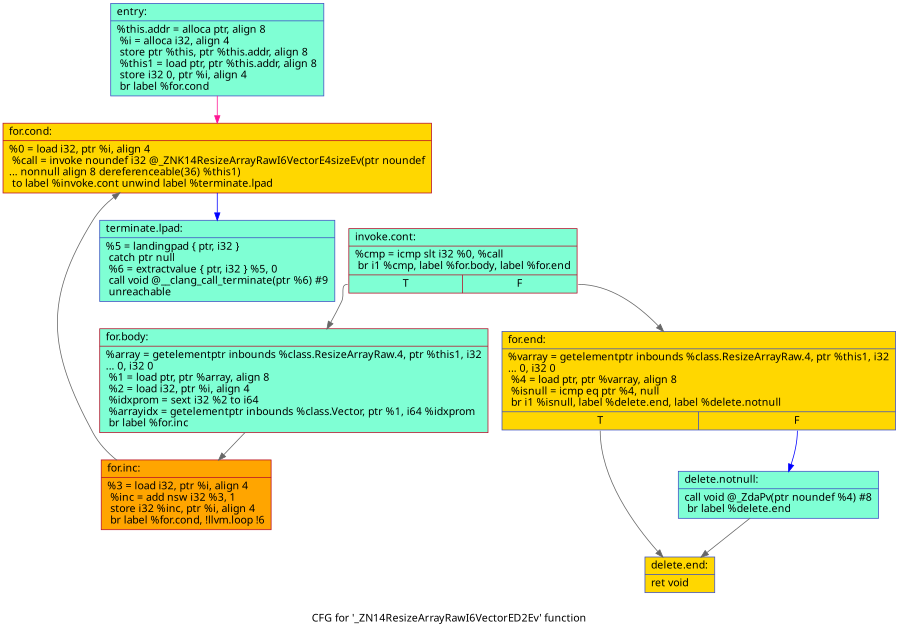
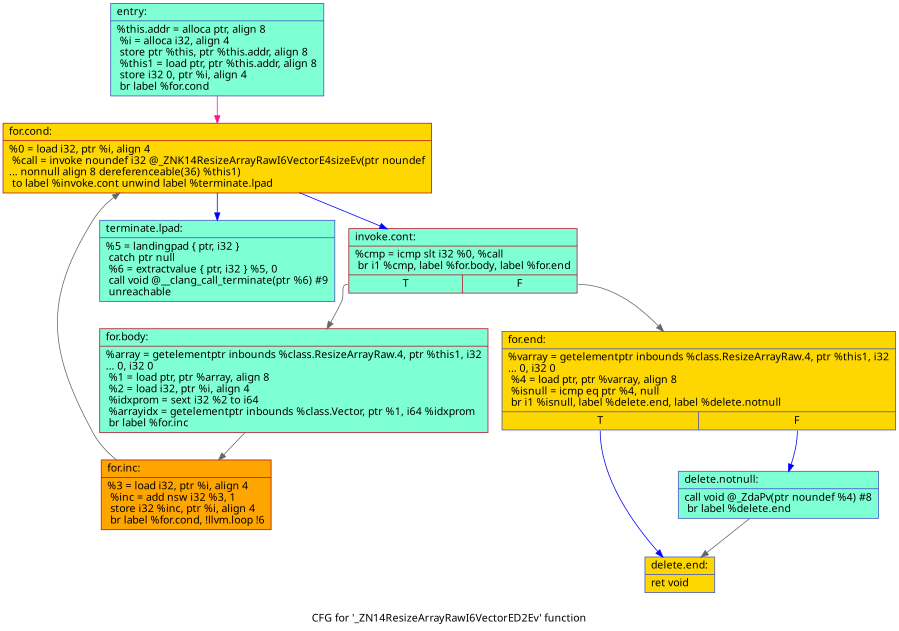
edge "for.cond:" -> "invoke.cont:": added
edge "for.end:" -> "delete.end:": color gray40 -> blue
